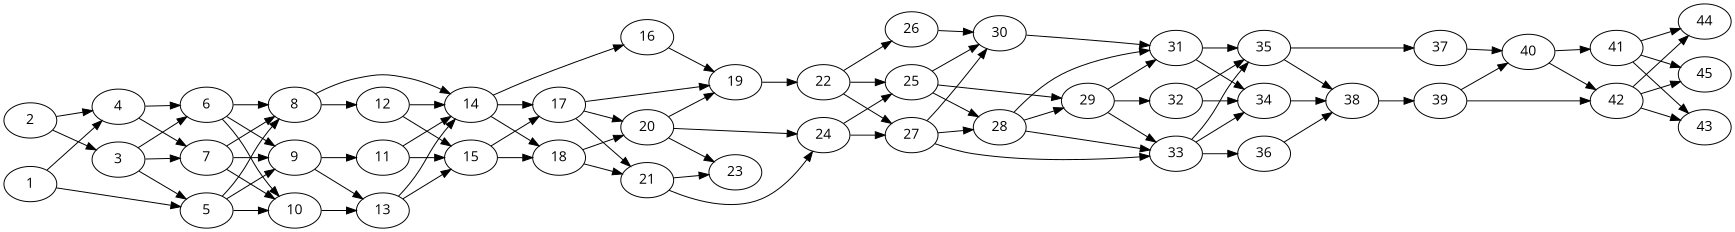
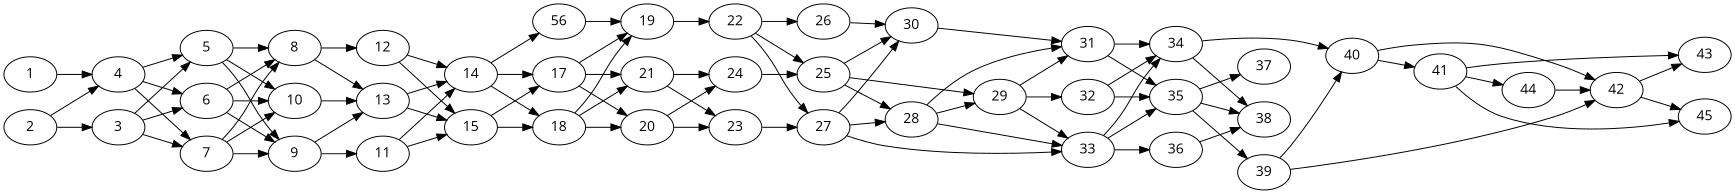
node "16": label "16" -> "56"
edge "37" -> "40": now "34" -> "40"
edge "42" -> "44": reversed
edge "8" -> "14": now "8" -> "13"
edge "38" -> "39": now "35" -> "39"
edge "20" -> "19": now "18" -> "19"
edge "24" -> "27": now "23" -> "27"
edge "1" -> "5": now "4" -> "5"
